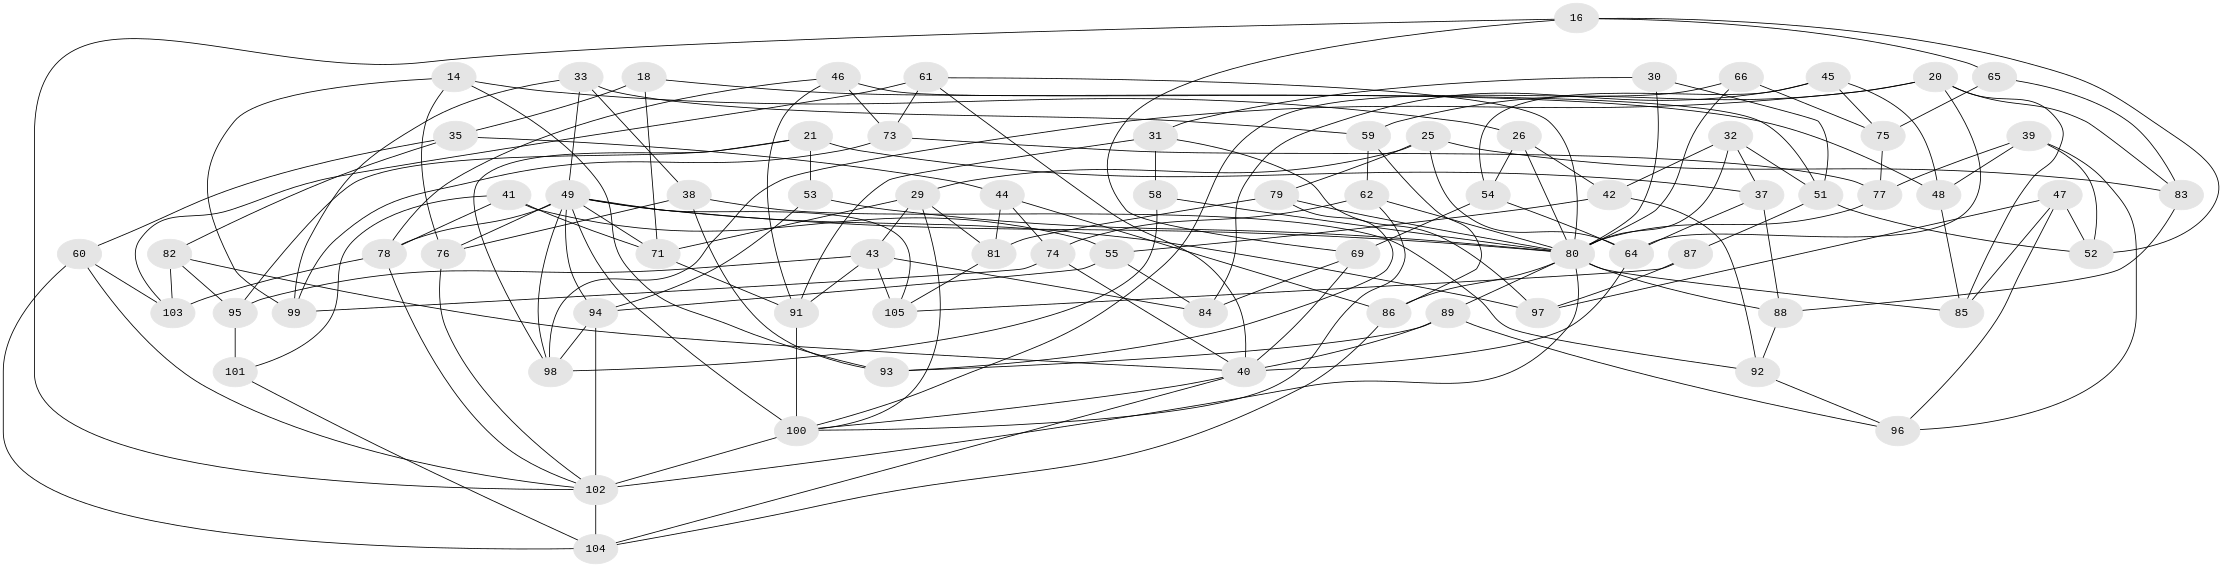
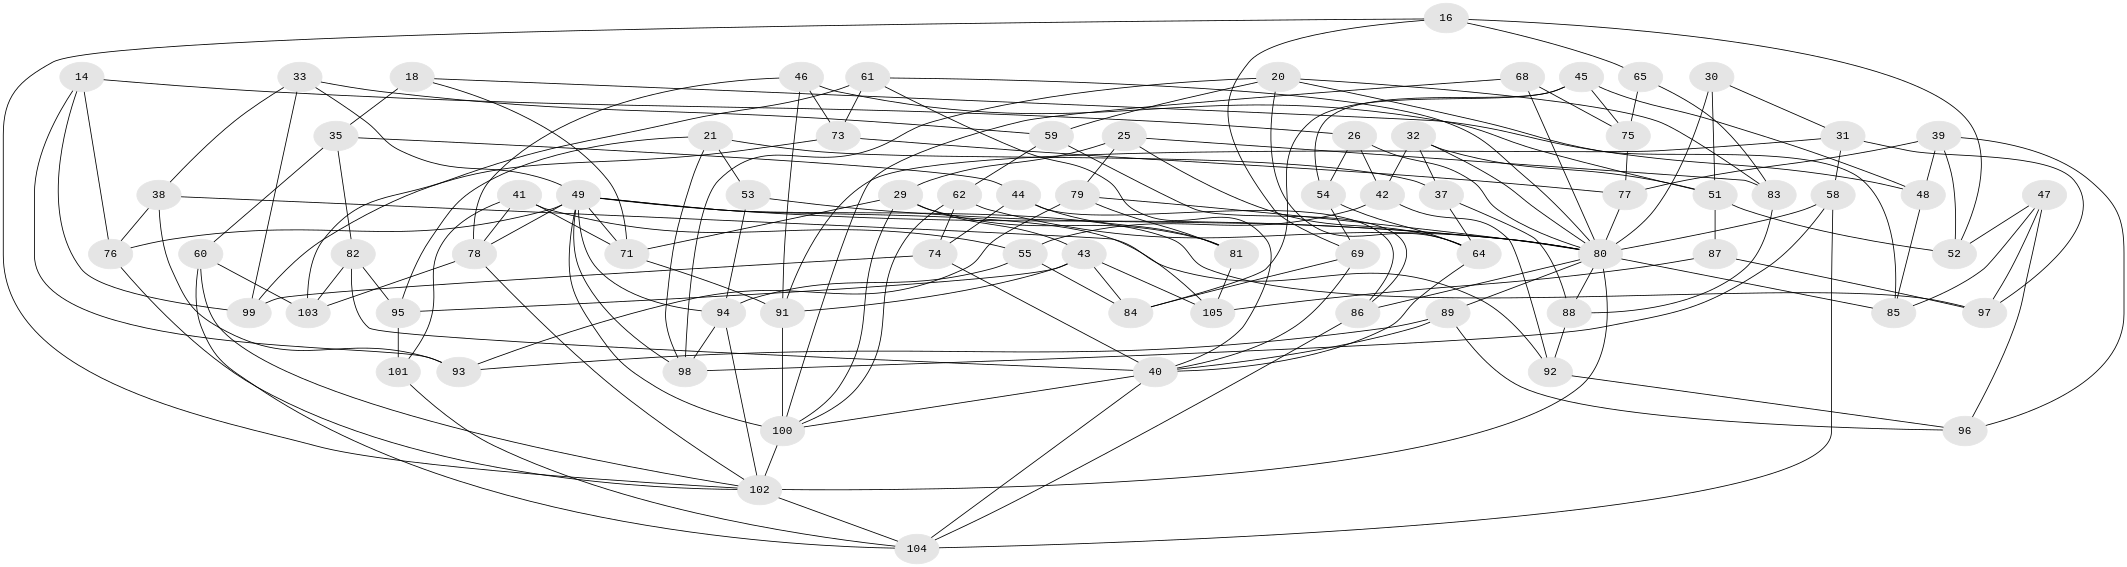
node "66": label "66" -> "68"
edge "58" -- "104": added
